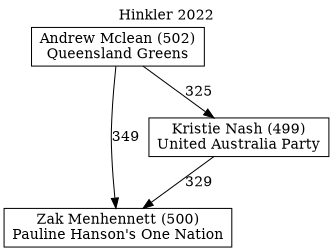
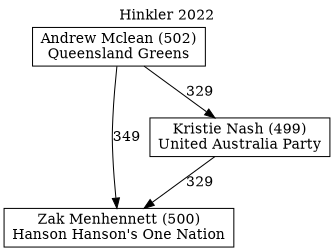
edge "Andrew Mclean (502) Queensland Greens" -> "Kristie Nash (499) United Australia Party": label "325" -> "329"
node "Zak Menhennett (500) Pauline Hanson's One Nation": label "Zak Menhennett (500) Pauline Hanson's One Nation" -> "Zak Menhennett (500) Hanson Hanson's One Nation"
